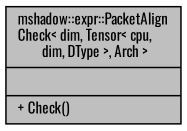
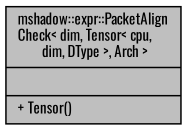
node "mshadow::expr::PacketAlign": text "+ Check()" -> "+ Tensor()"
